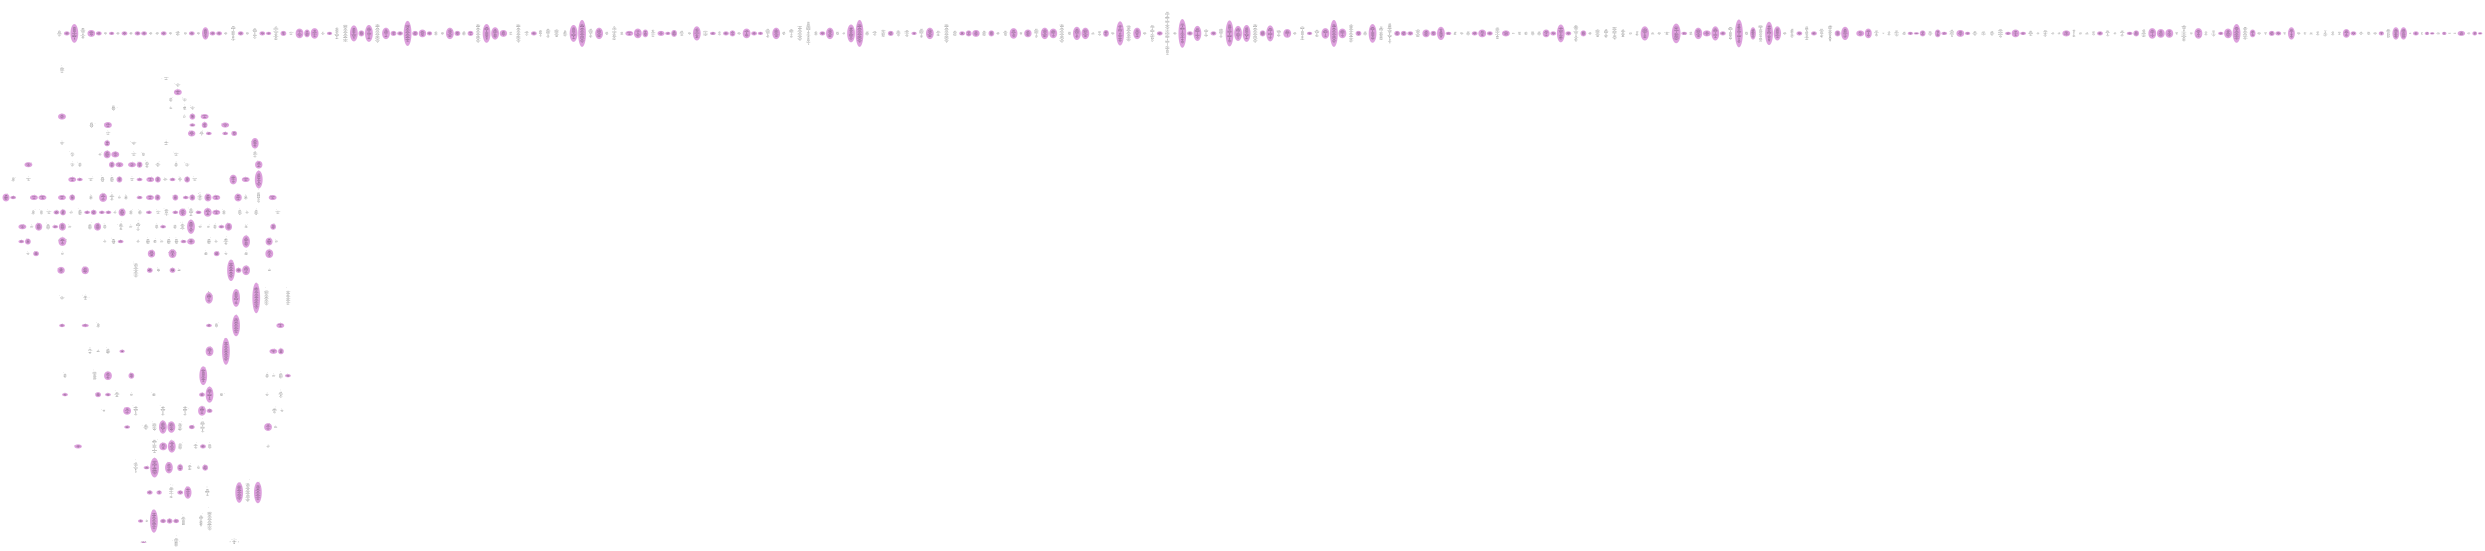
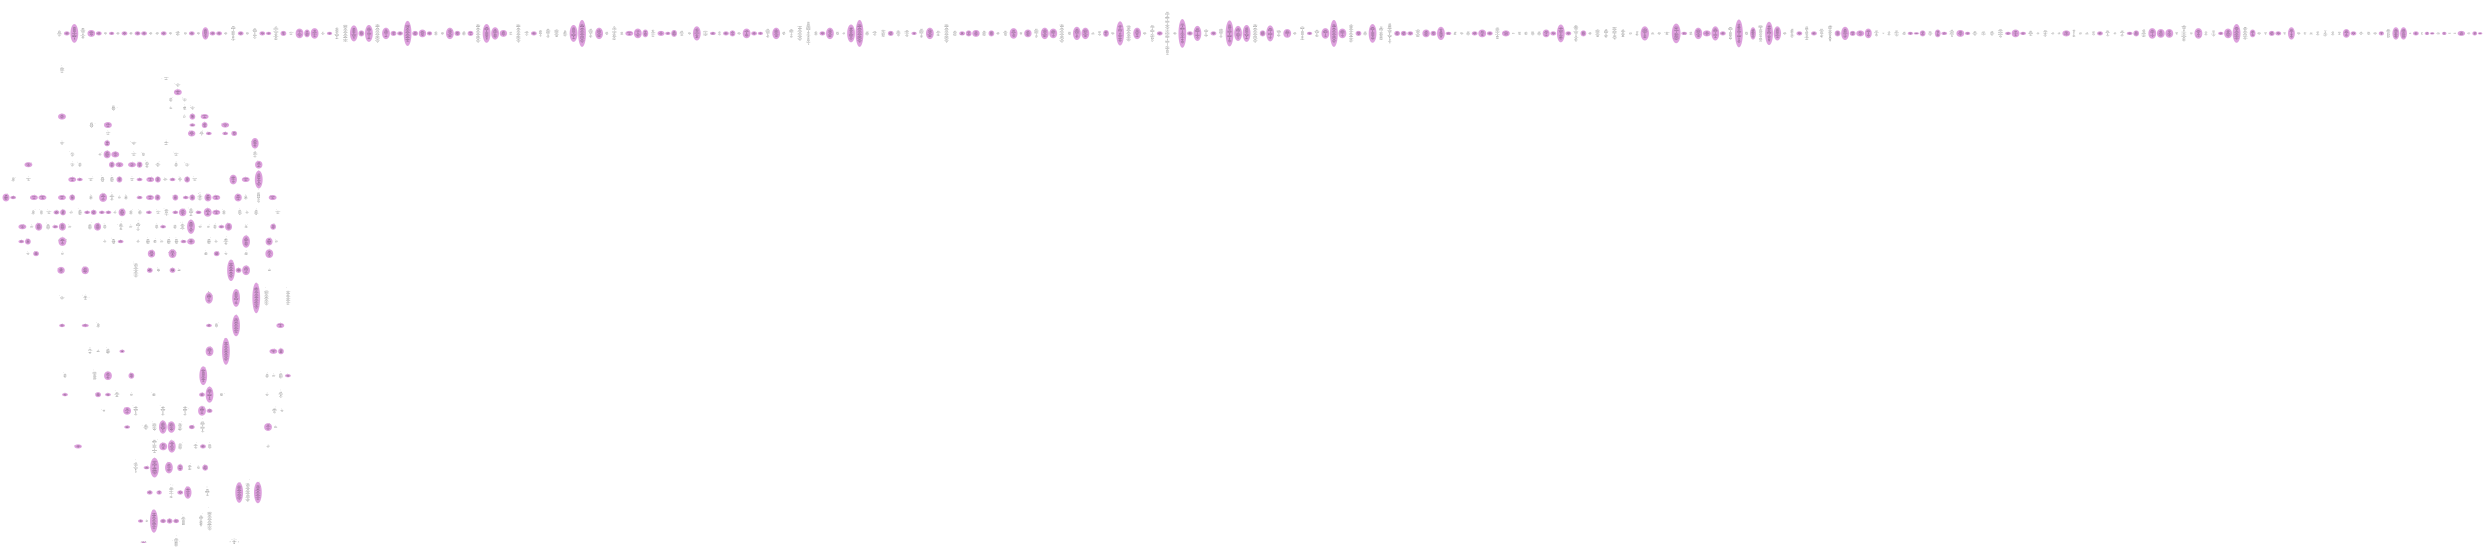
node "# 0x21df PUSHX Data SSTORE PUSHX Data JUMP": added
